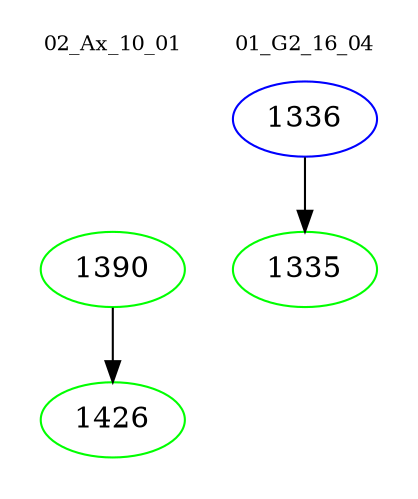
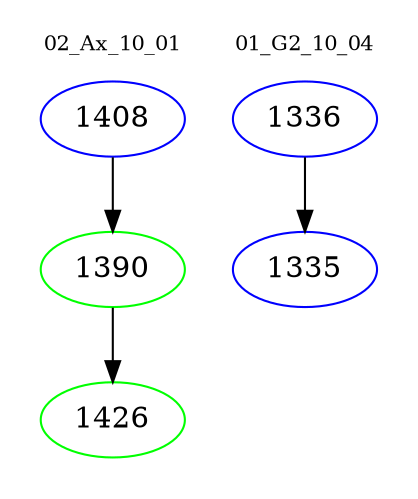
cluster "01_G2_16_04": label "01_G2_16_04" -> "01_G2_10_04"
node "1408": added
node "1335": color green -> blue
